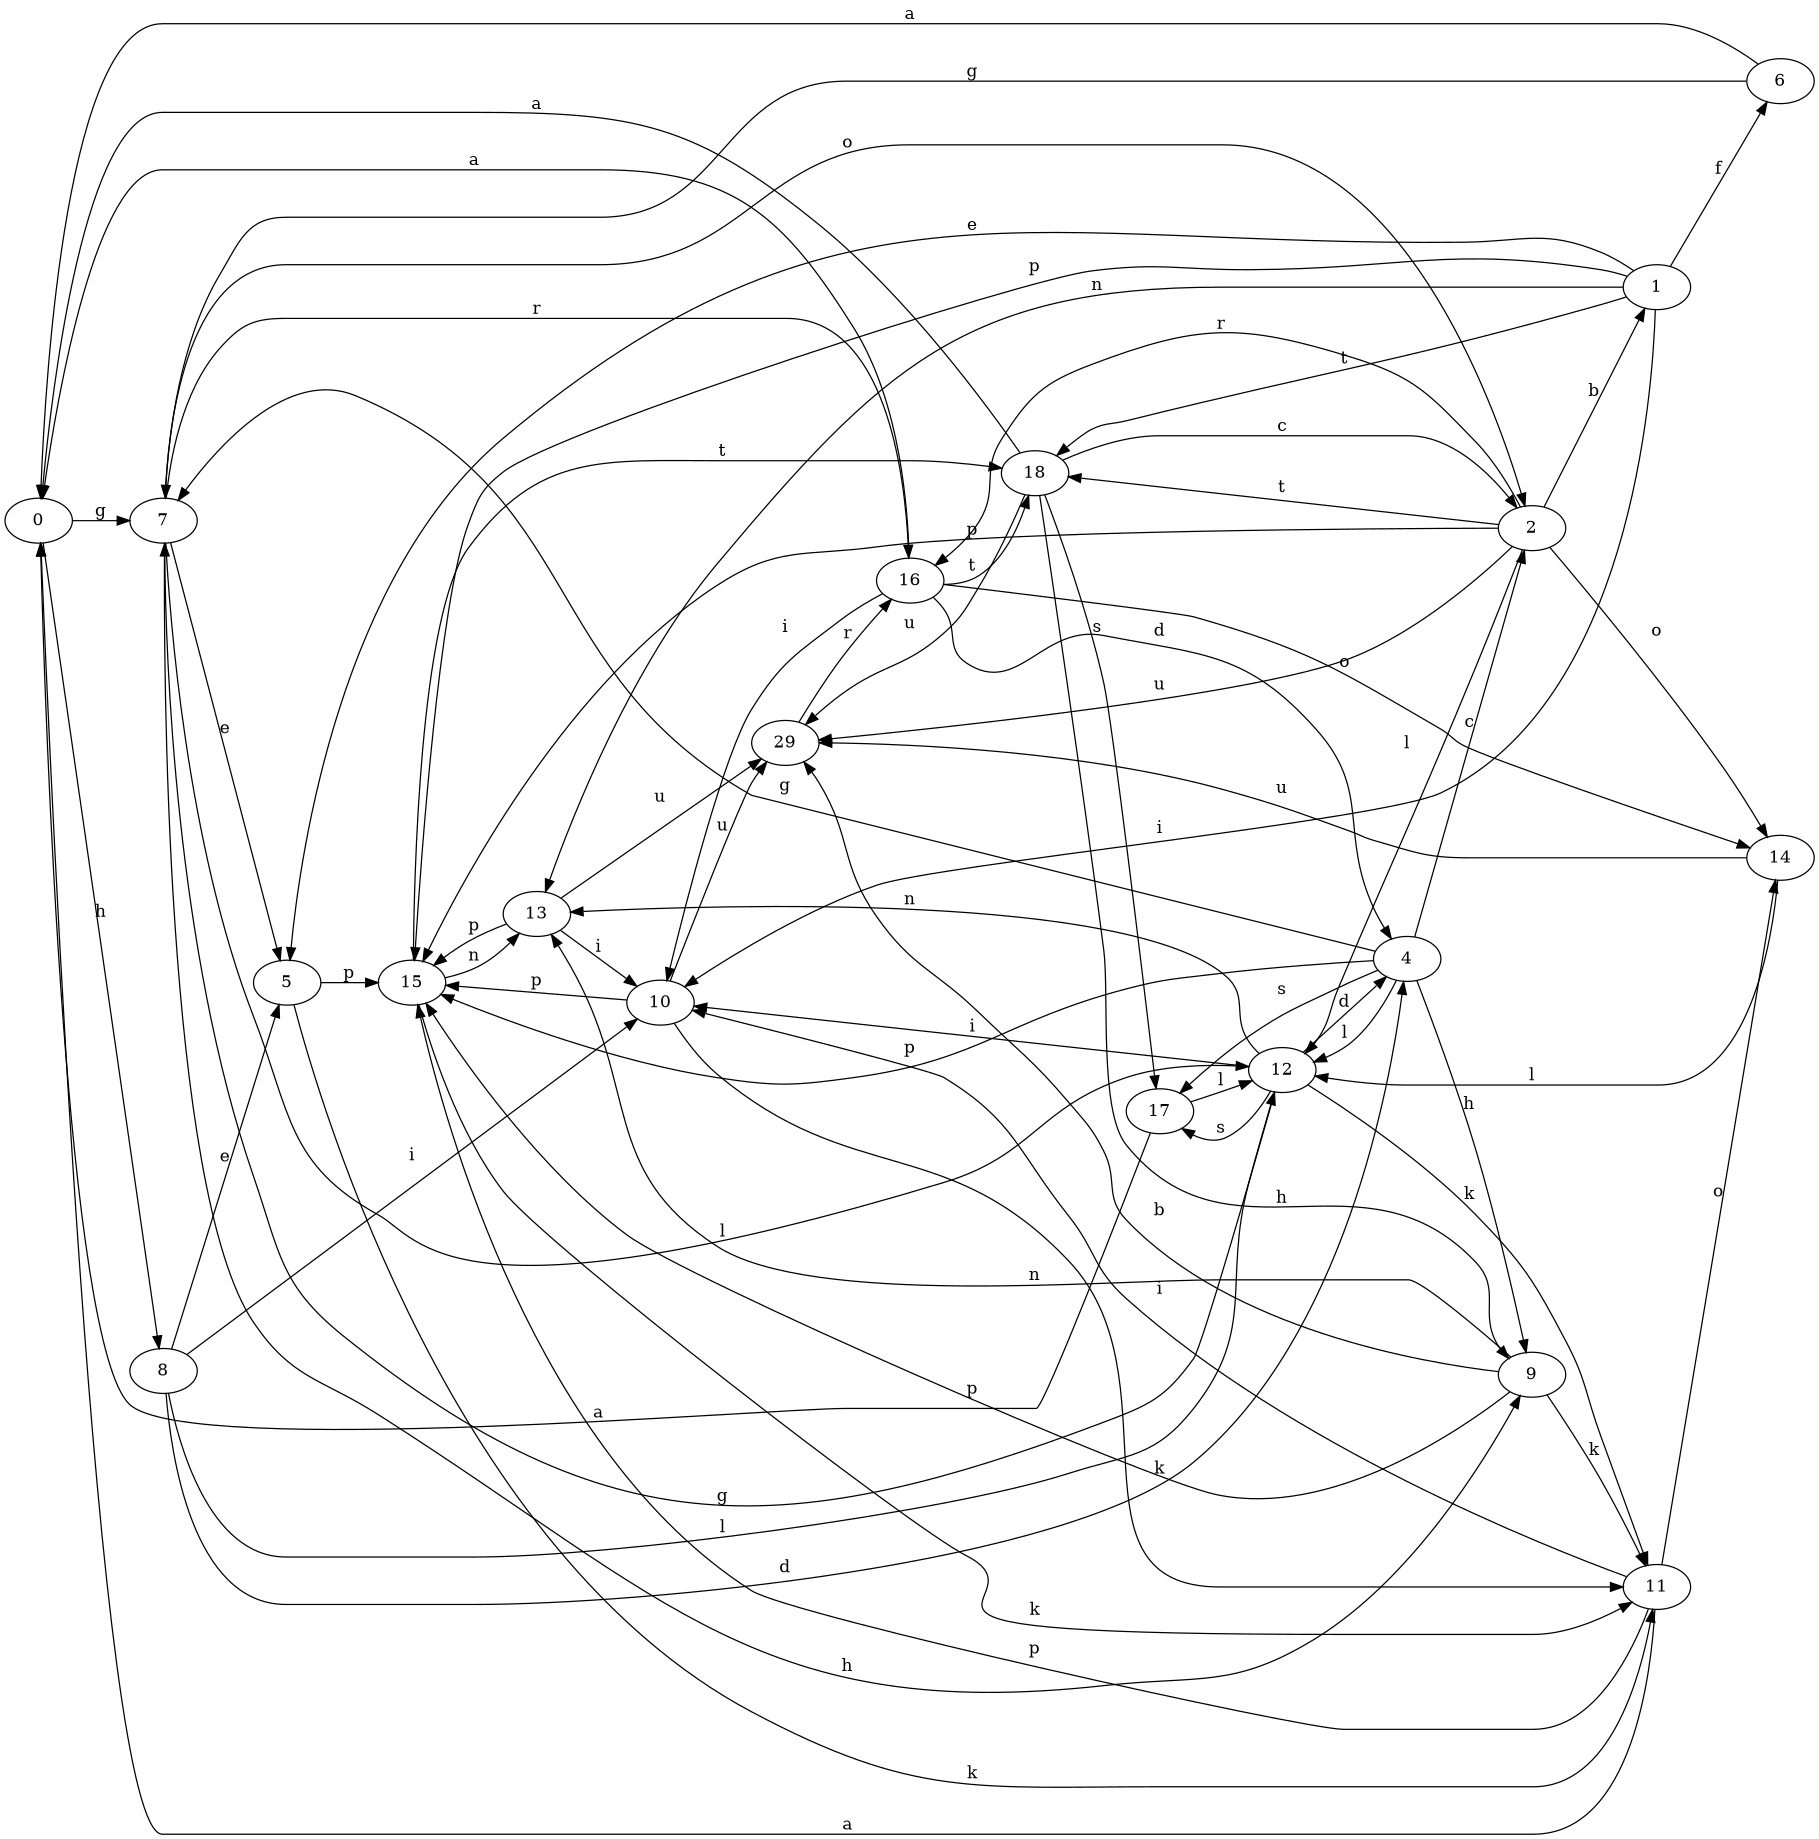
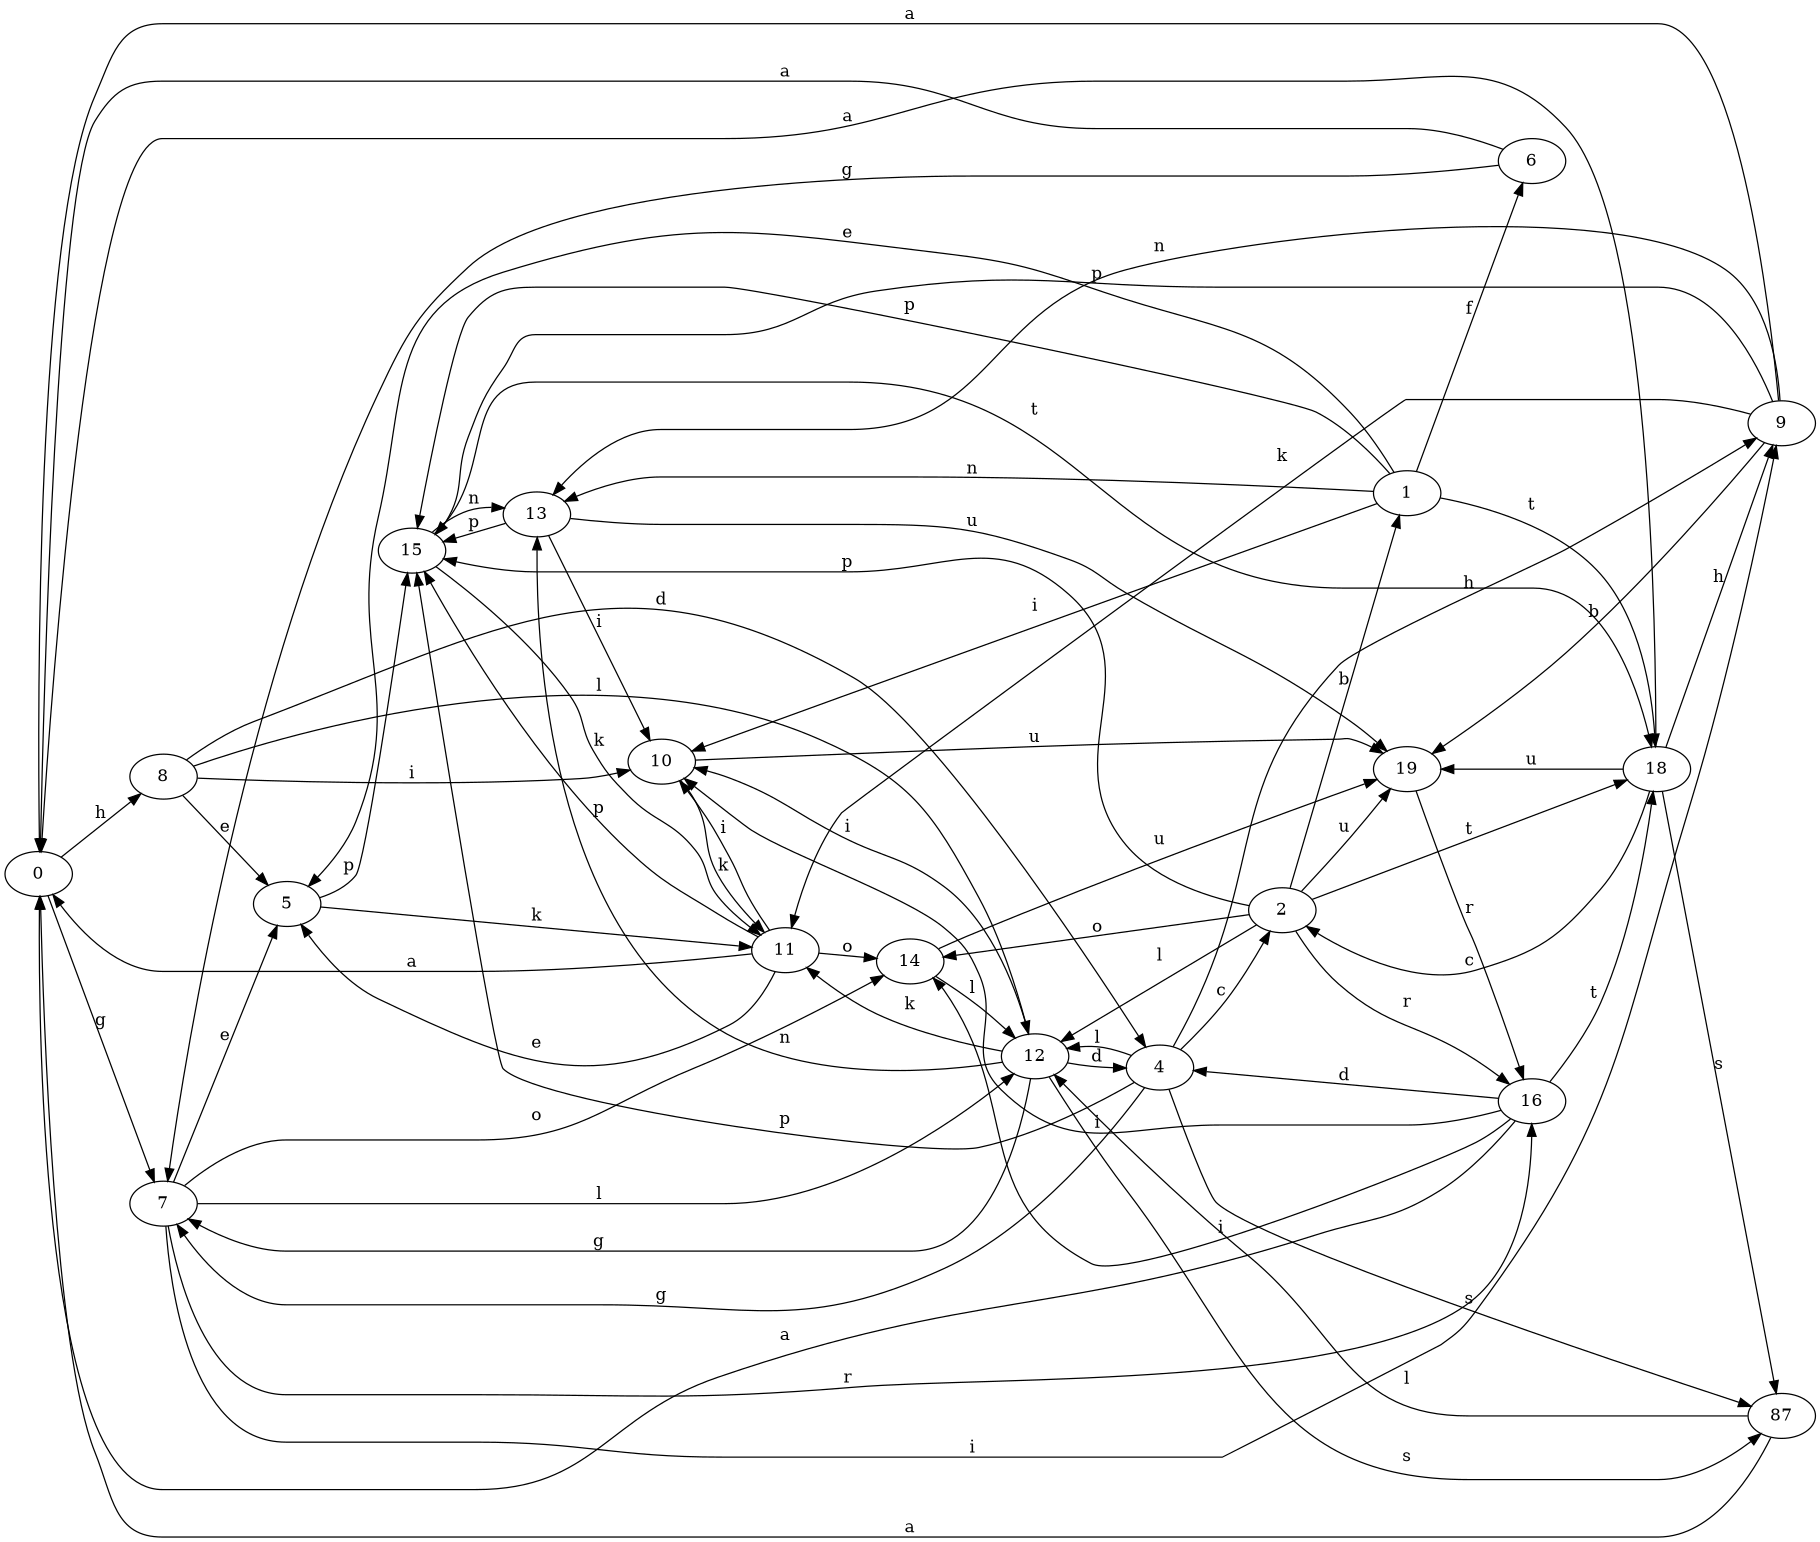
edge "9" -> "0": added, label "a"
edge "7" -> "2": now "7" -> "14"
edge "16" -> "14": label "o" -> "i"
node "29": label "29" -> "19"
edge "10" -> "15": removed, label "p"
edge "11" -> "5": added, label "e"
node "17": label "17" -> "87"
edge "7" -> "9": label "h" -> "i"
